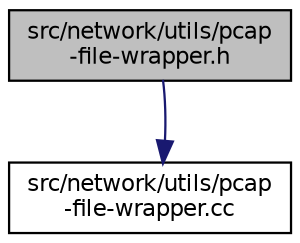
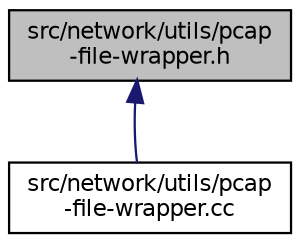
edge "src/network/utils/pcap -file-wrapper.h" -> "src/network/utils/pcap -file-wrapper.cc": reversed
